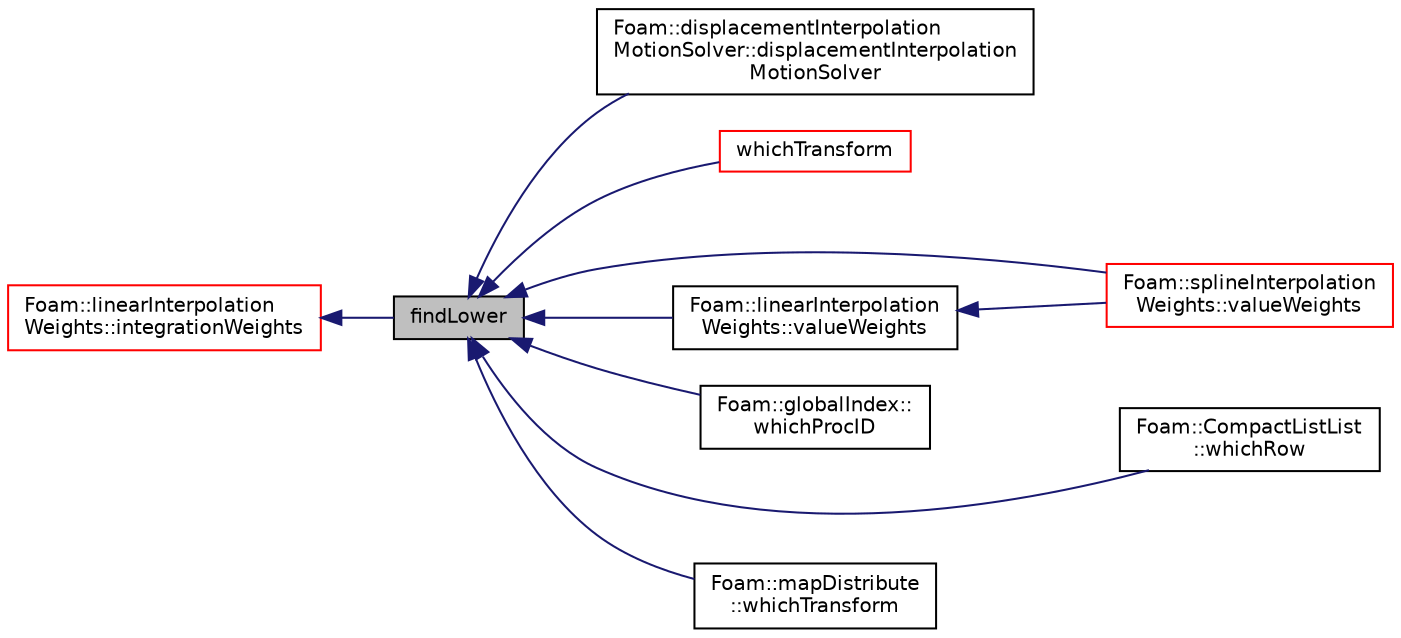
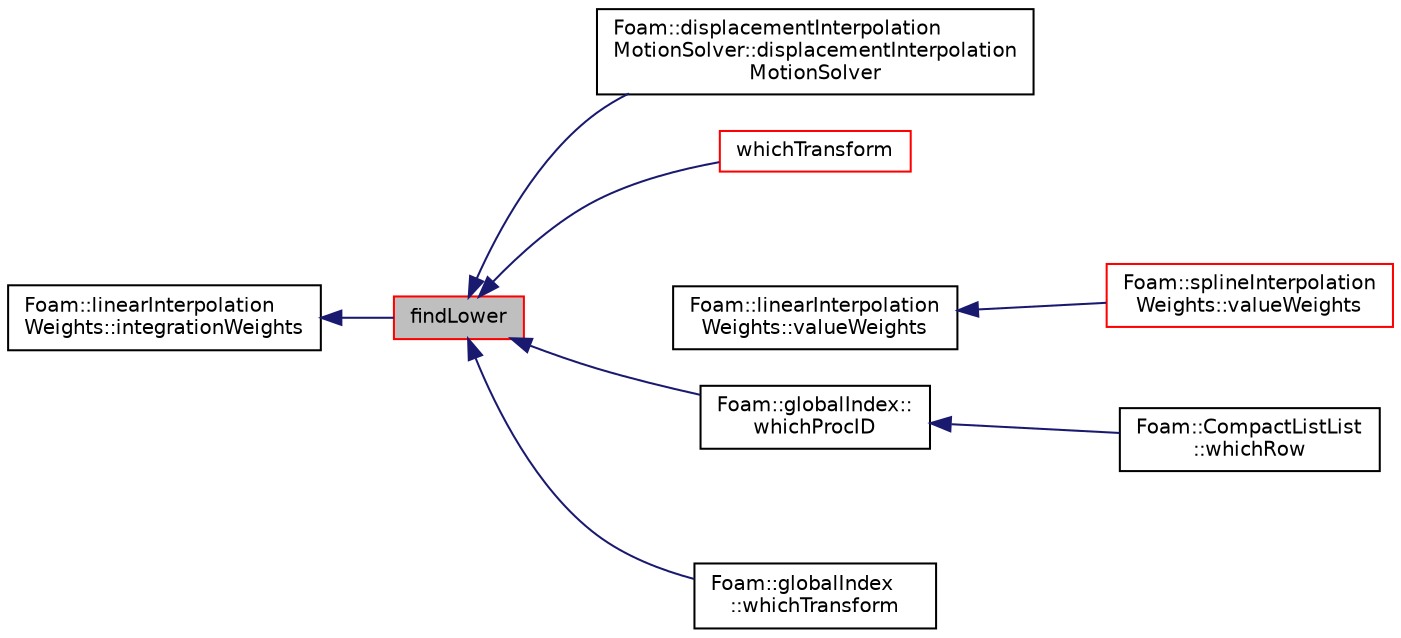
edge "Foam::splineInterpolation Weights::valueWeights" -> "findLower": removed
node "Foam::linearInterpolation Weights::integrationWeights": color red -> black
node "findLower": color black -> red
edge "Foam::linearInterpolation Weights::valueWeights" -> "findLower": removed
edge "Foam::CompactListList ::whichRow" -> "findLower": now "Foam::CompactListList ::whichRow" -> "Foam::globalIndex:: whichProcID"
node "Foam::mapDistribute ::whichTransform": label "Foam::mapDistribute ::whichTransform" -> "Foam::globalIndex ::whichTransform"
